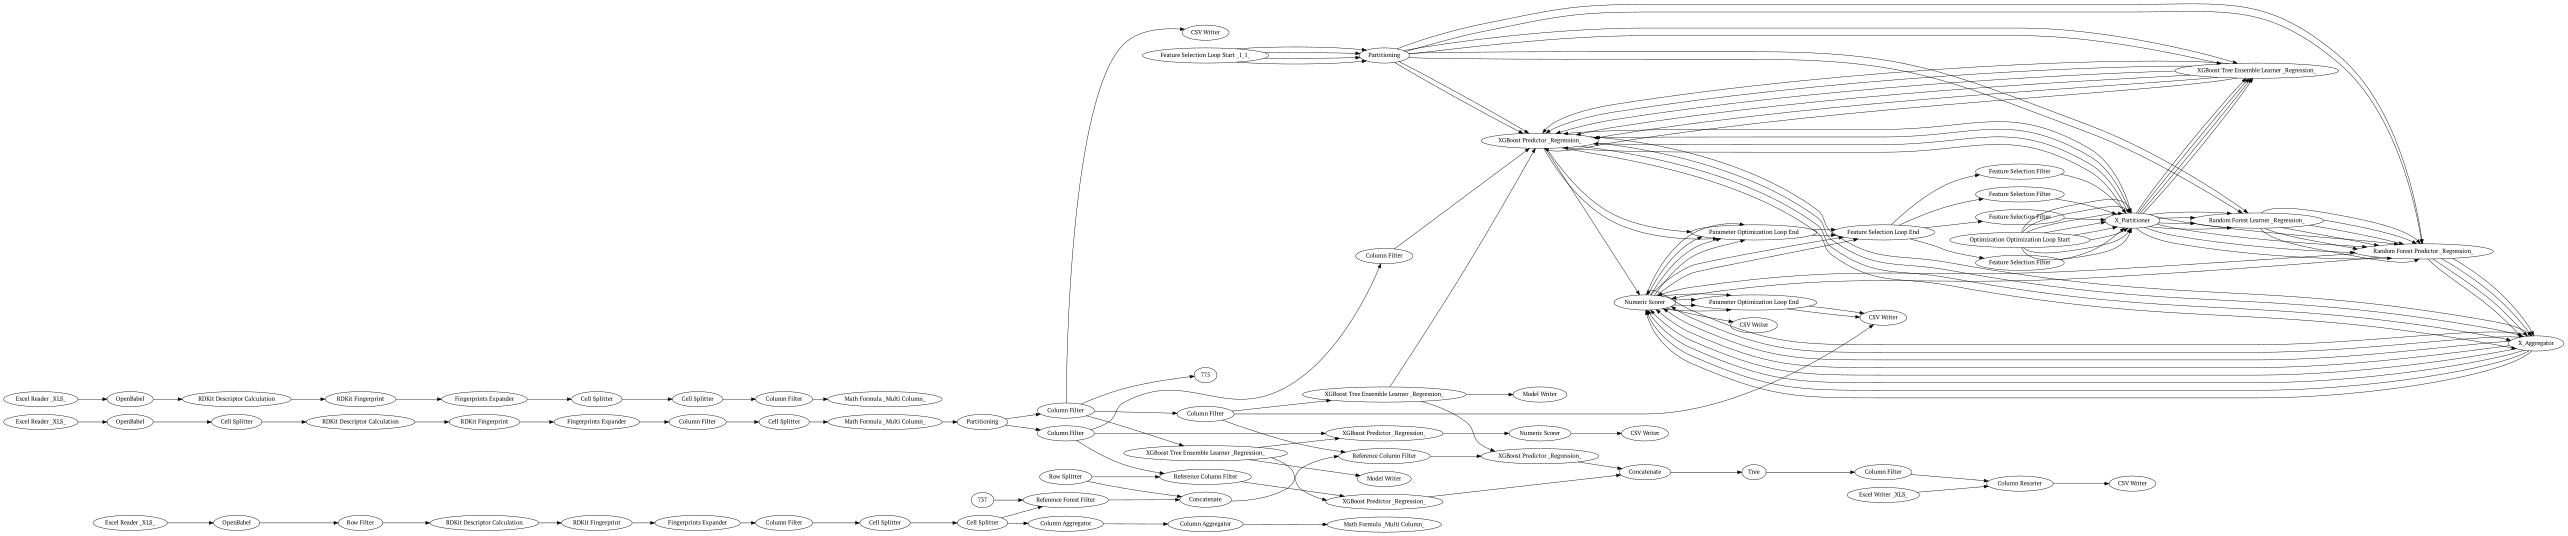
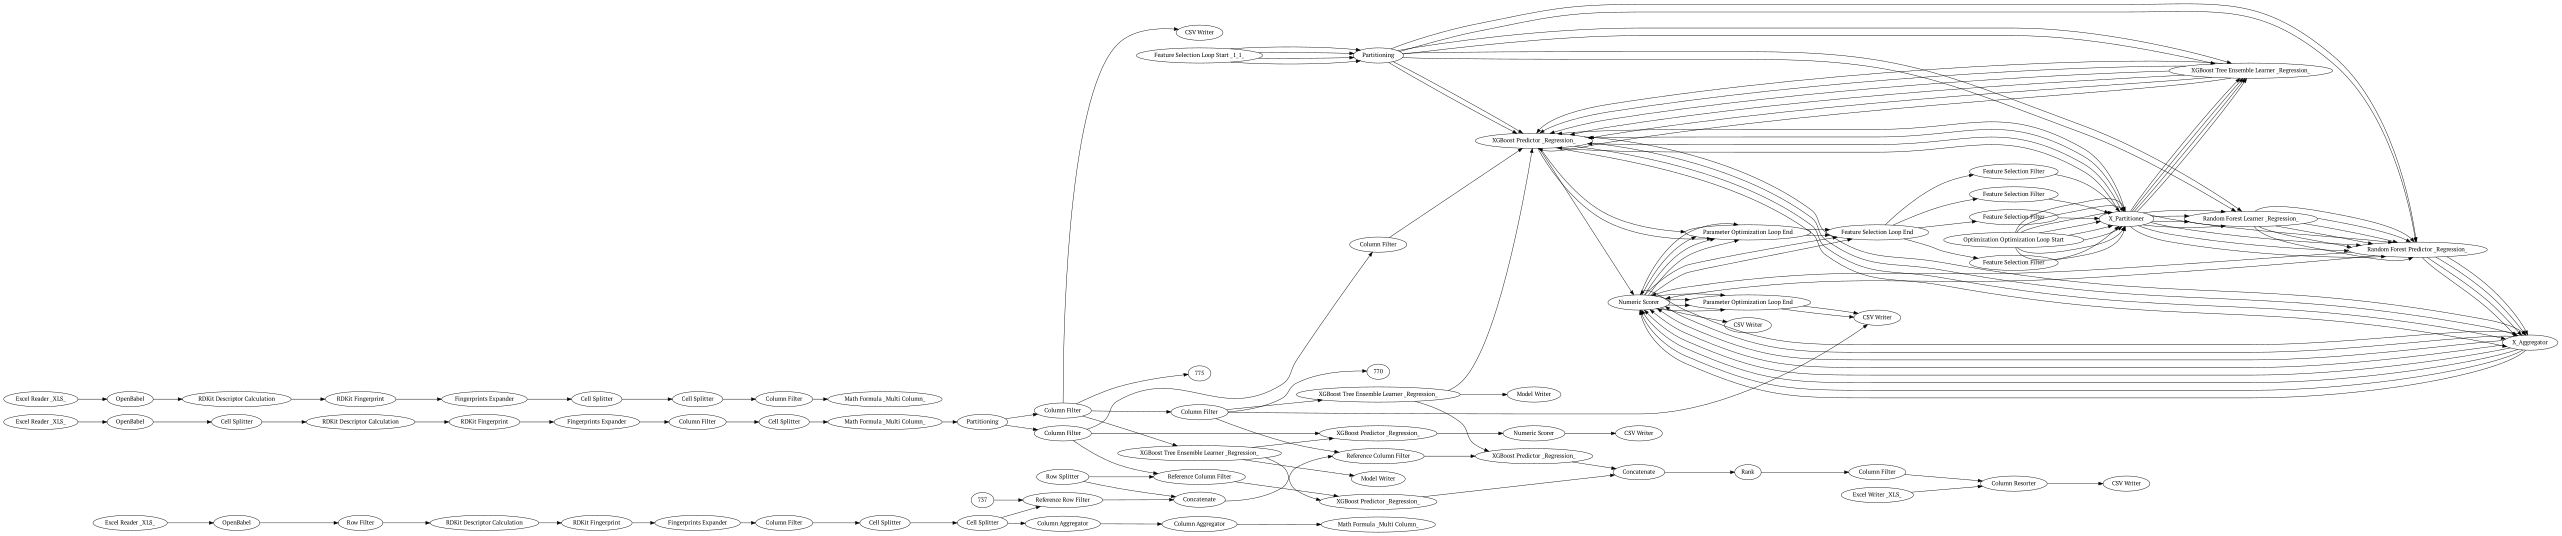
node "770": added
node "Tree": label "Tree" -> "Rank"
node "Reference Forest Filter": label "Reference Forest Filter" -> "Reference Row Filter"
